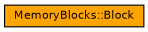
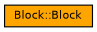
node "MemoryBlocks::Block": label "MemoryBlocks::Block" -> "Block::Block"
